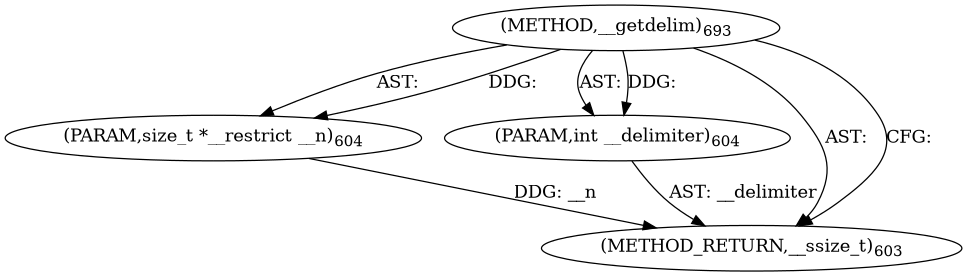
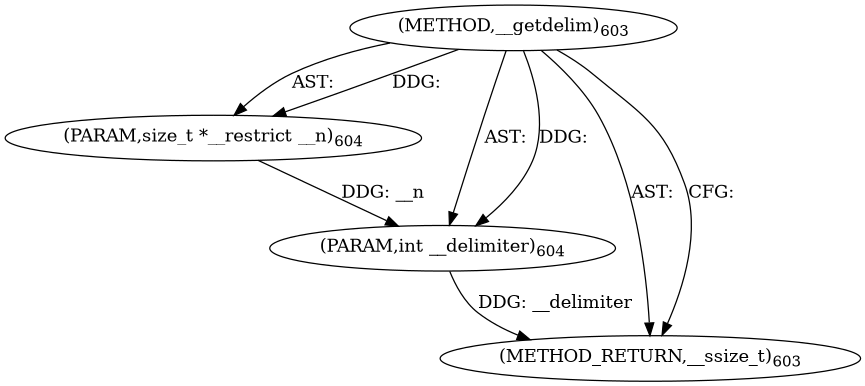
node "(METHOD,__getdelim)": text "693" -> "603"
edge "(PARAM,size_t *__restrict __n)" -> "(METHOD_RETURN,__ssize_t)": now "(PARAM,size_t *__restrict __n)" -> "(PARAM,int __delimiter)"
edge "(PARAM,int __delimiter)" -> "(METHOD_RETURN,__ssize_t)": label "AST: __delimiter" -> "DDG: __delimiter"
